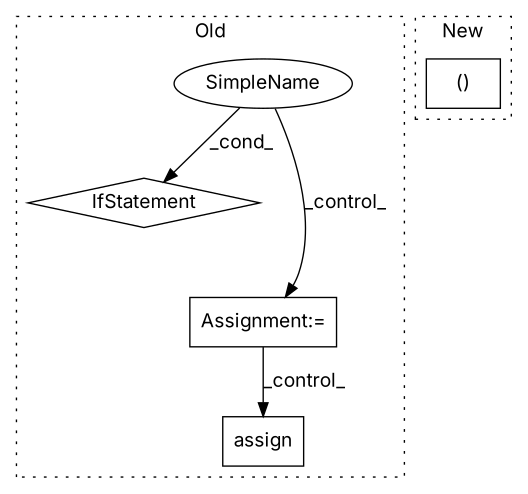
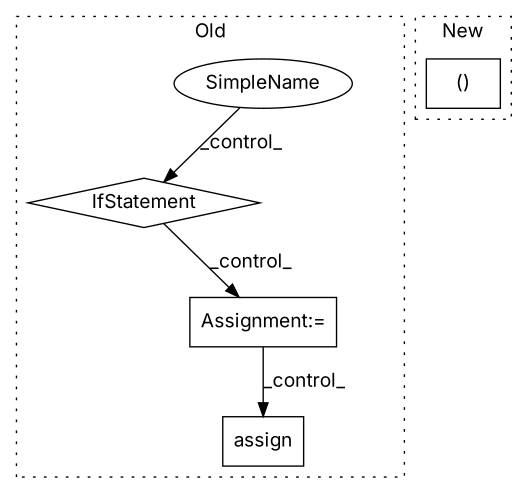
edge "SimpleName" -> "IfStatement": label "_cond_" -> "_control_"
edge "SimpleName" -> "Assignment:=": now "IfStatement" -> "Assignment:="
